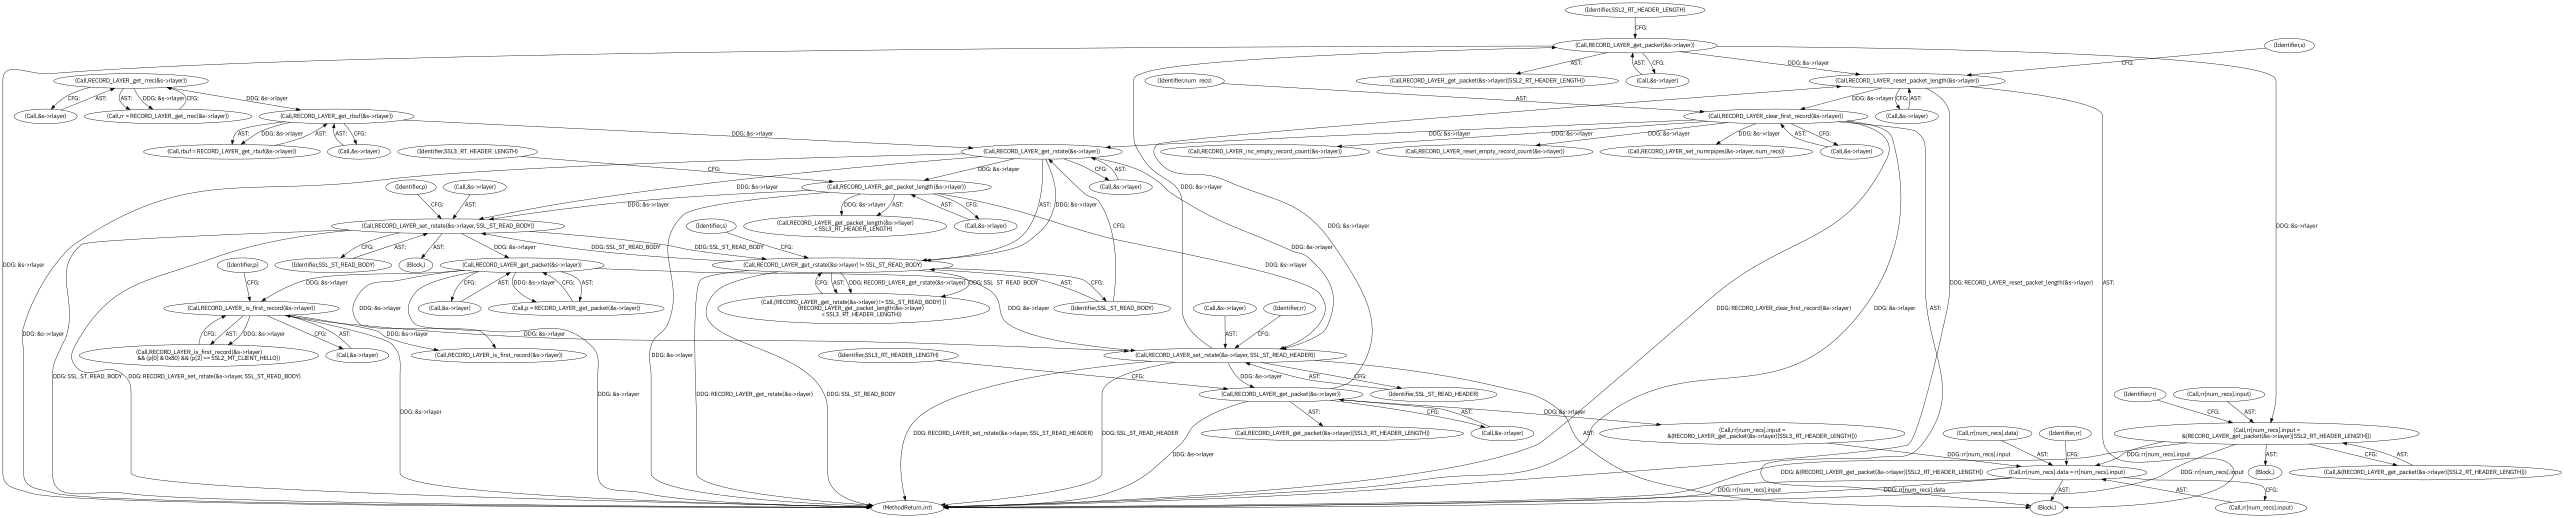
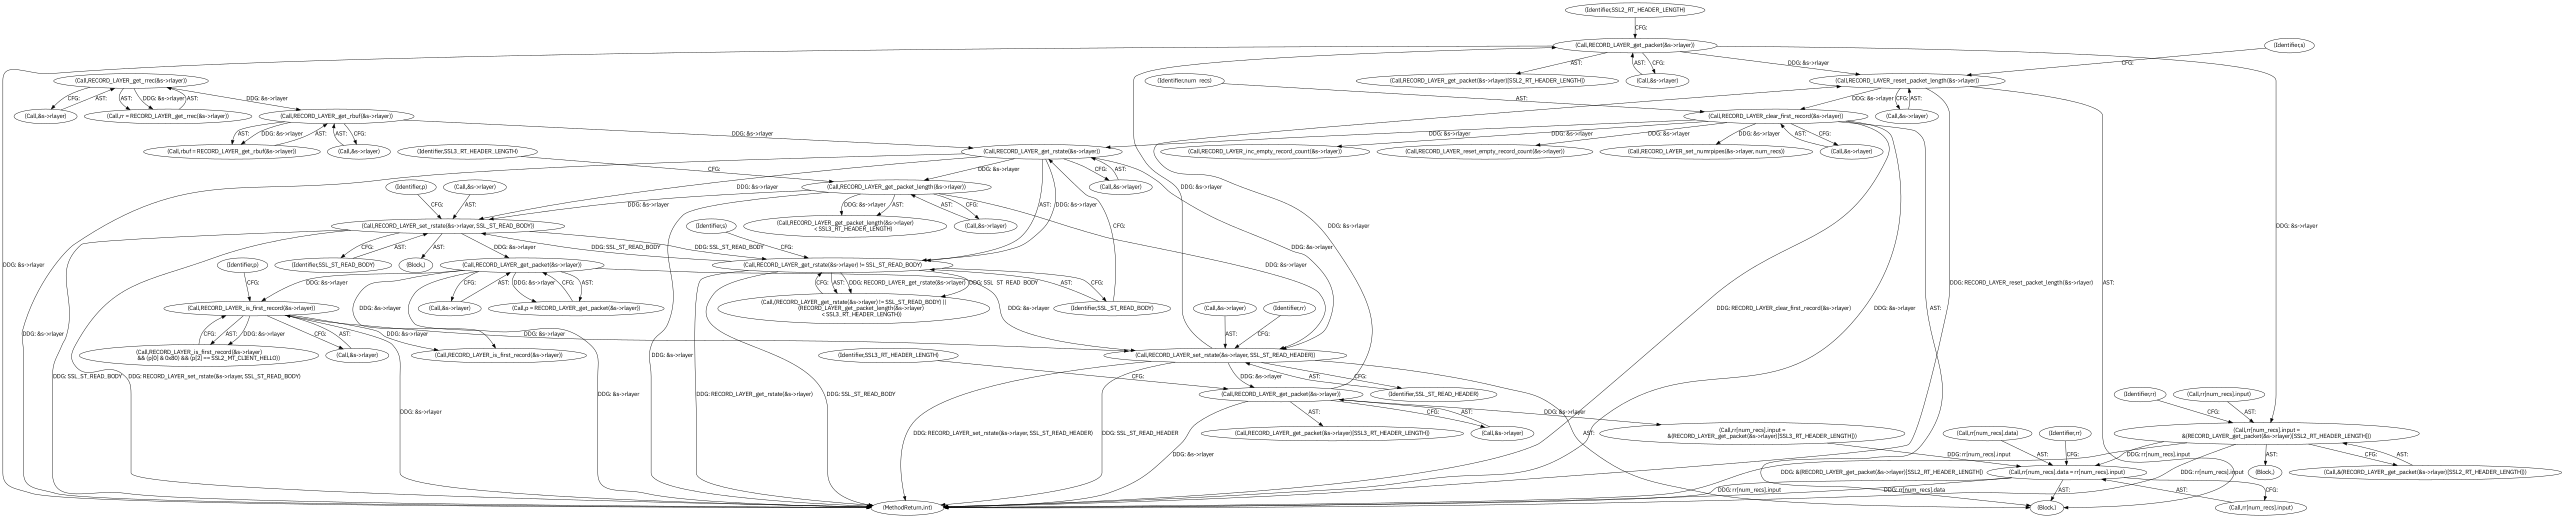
edge "(Call,rr = RECORD_LAYER_get_rrec(&s->rlayer))" -> "(Call,RECORD_LAYER_get_rrec(&s->rlayer))": label "CFG: " -> "AST: "
